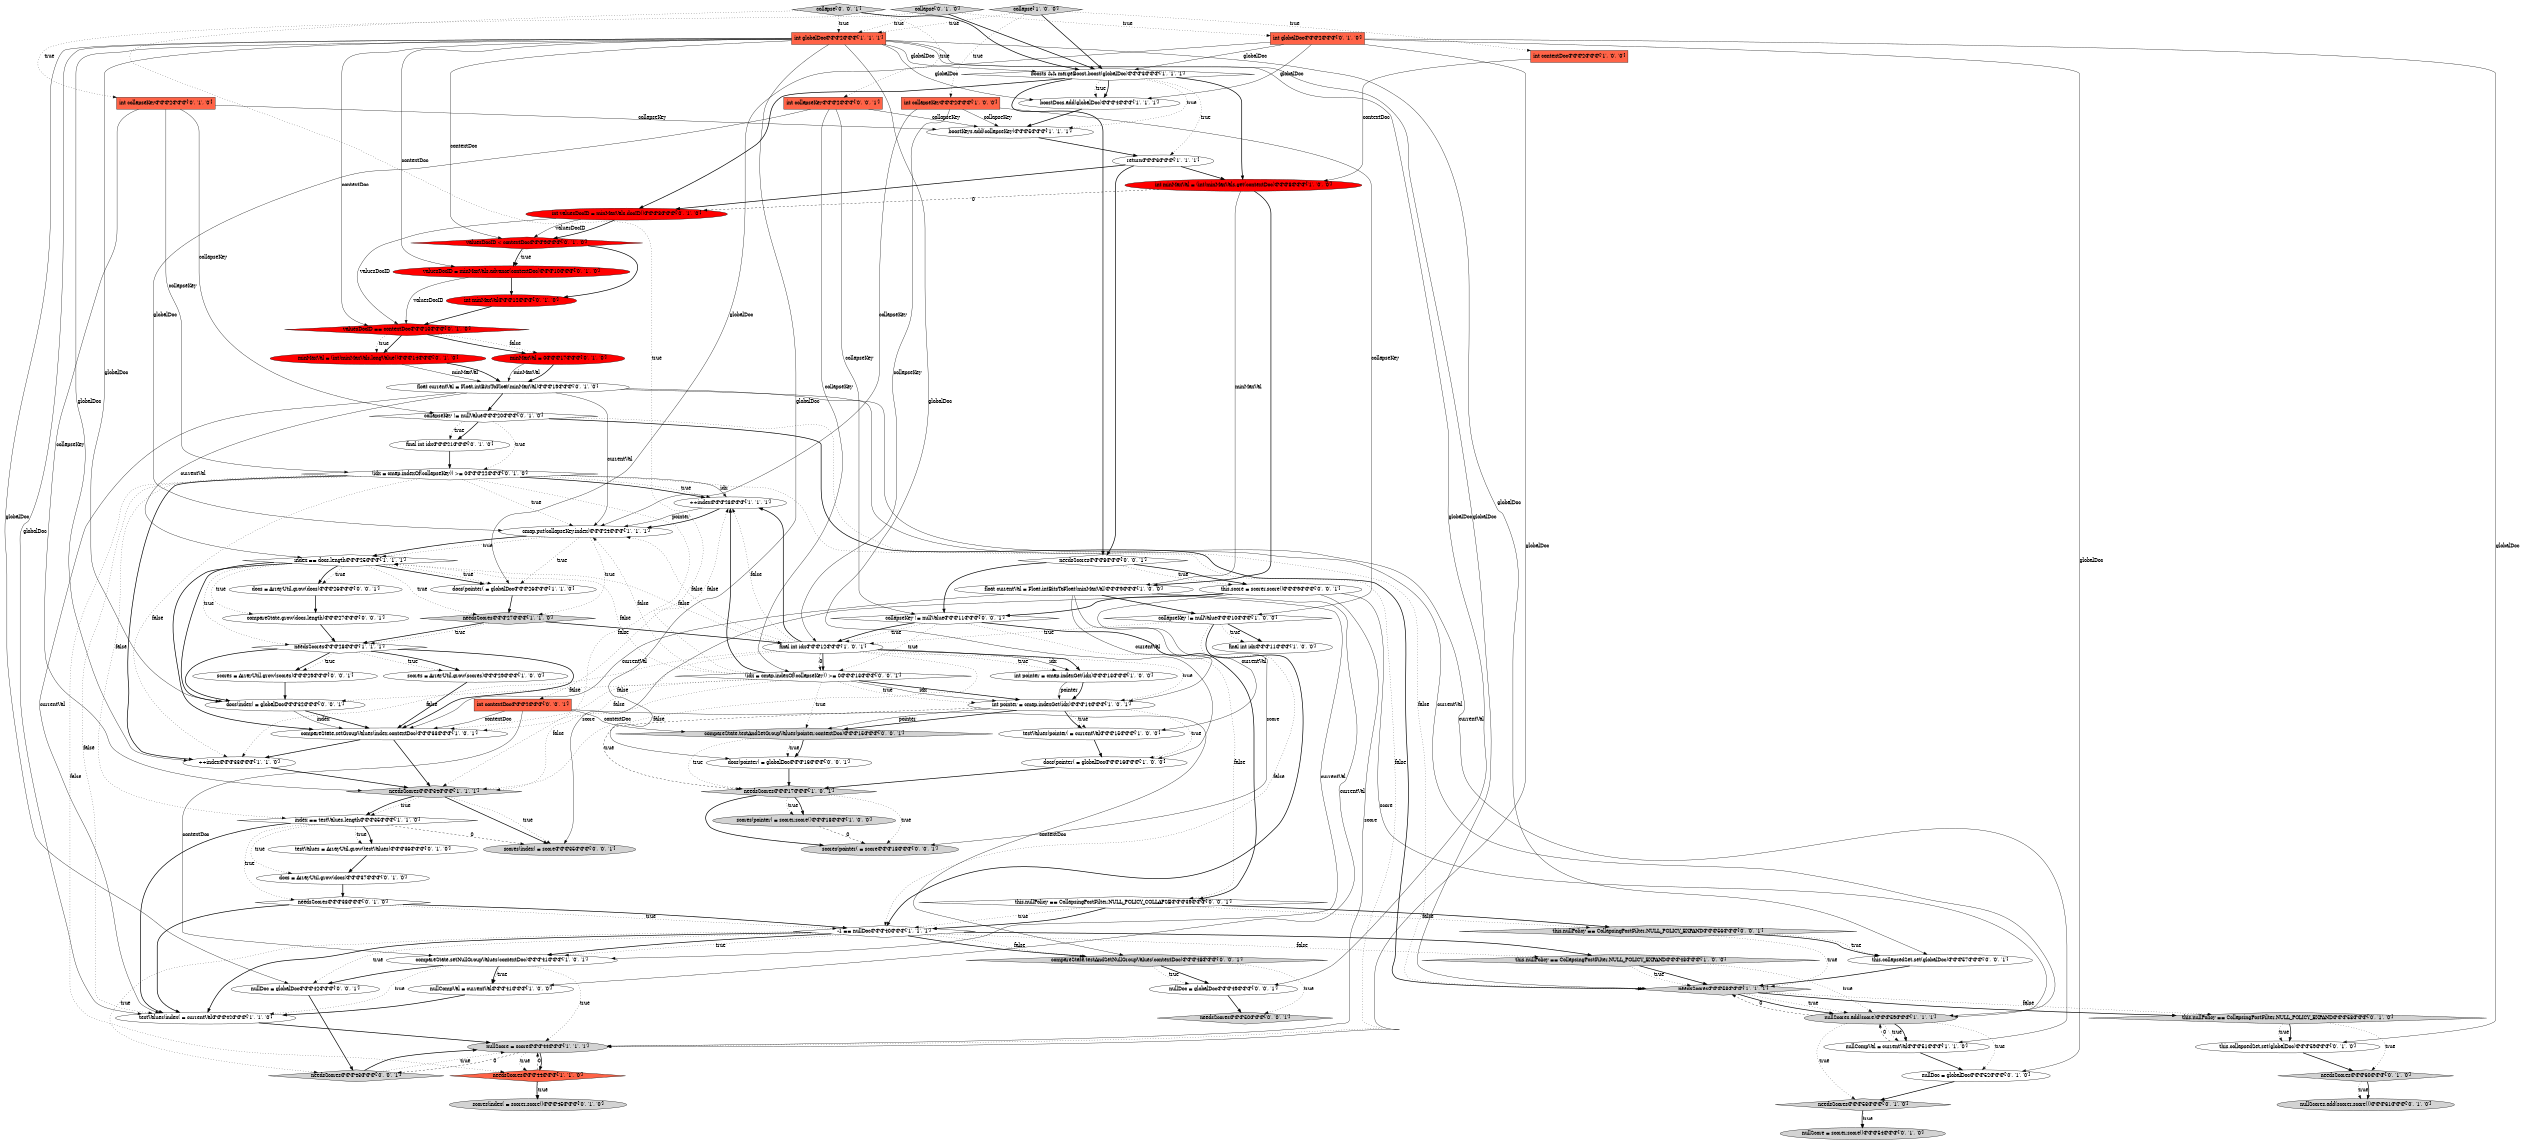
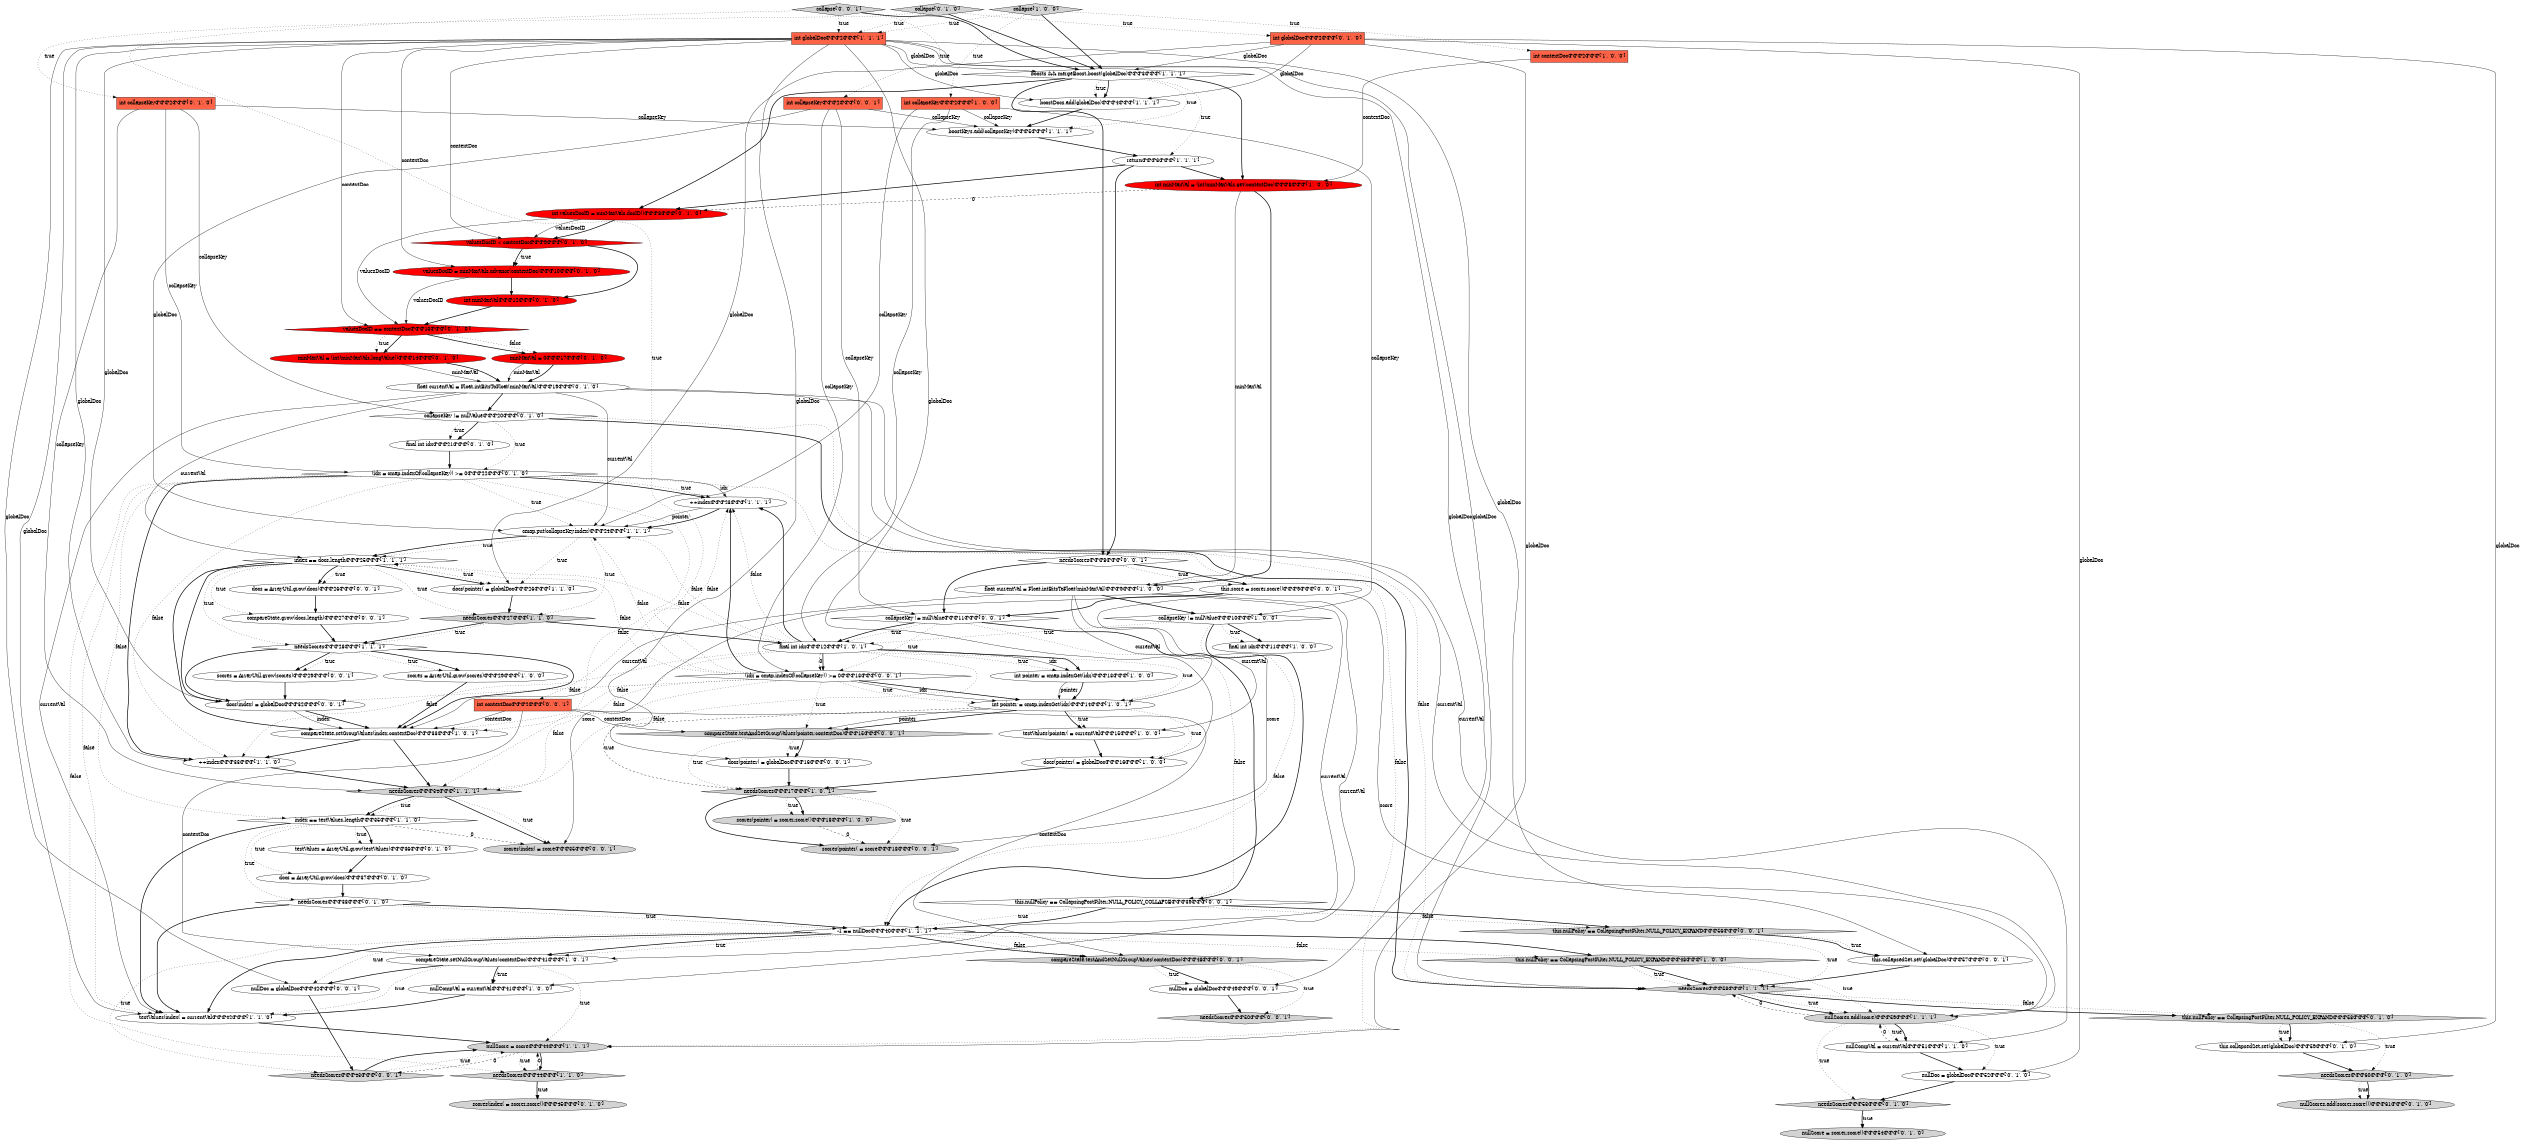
edge "this.score = scorer.score()@@@9@@@['0', '0', '1']" -> "nullScore = score@@@44@@@['1', '1', '1']": removed, label "score"
node "needsScores@@@44@@@['1', '1', '0']": fillcolor tomato -> lightgray
